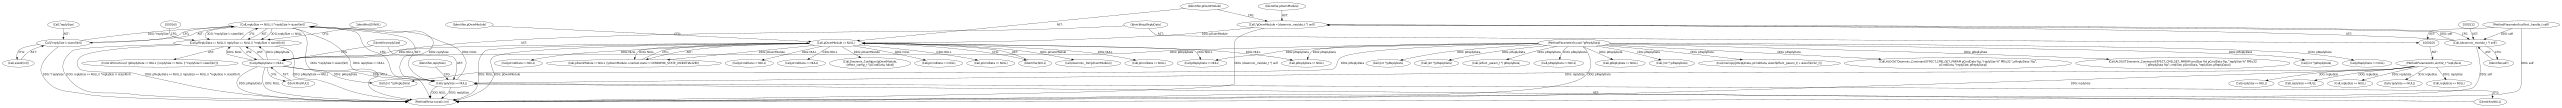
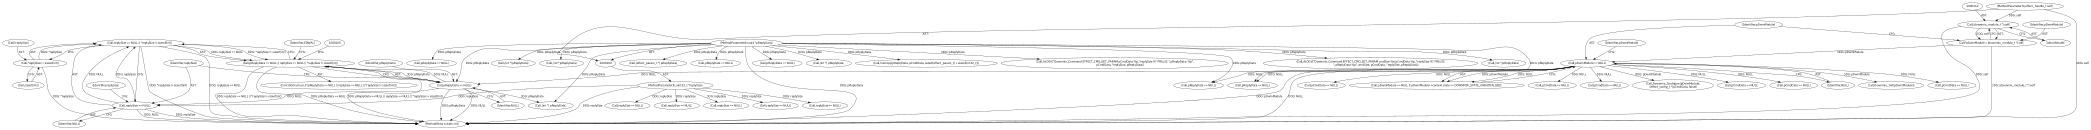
edge "(Identifier,pReplyData)" -> "1000100": now "(MethodParameterIn,void *pReplyData)" -> "1000100"
